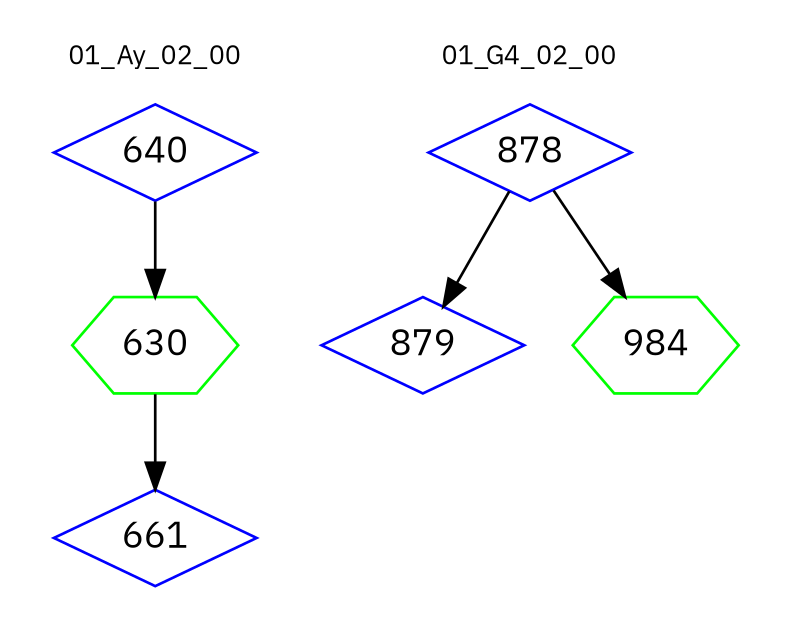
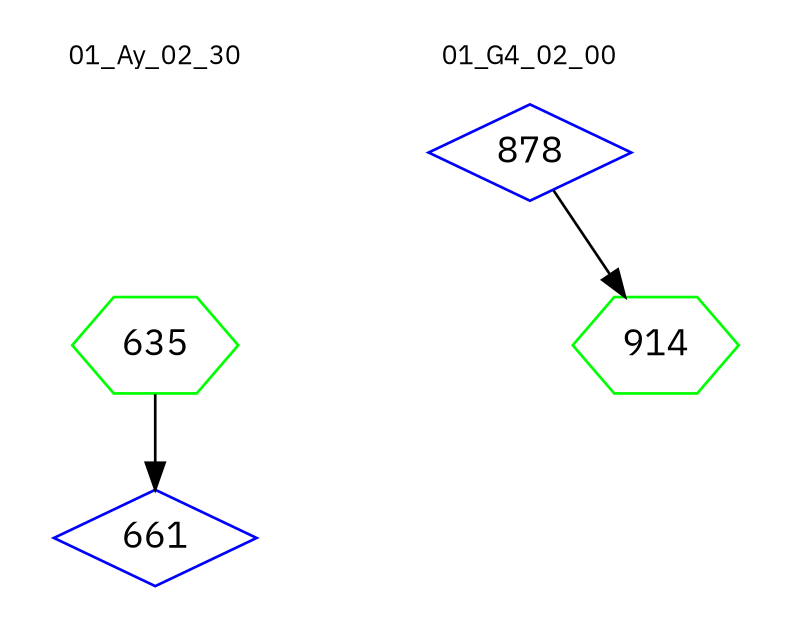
cluster "01_Ay_02_00": label "01_Ay_02_00" -> "01_Ay_02_30"
node "640": removed
node "630": label "630" -> "635"
node "879": removed
node "984": label "984" -> "914"
